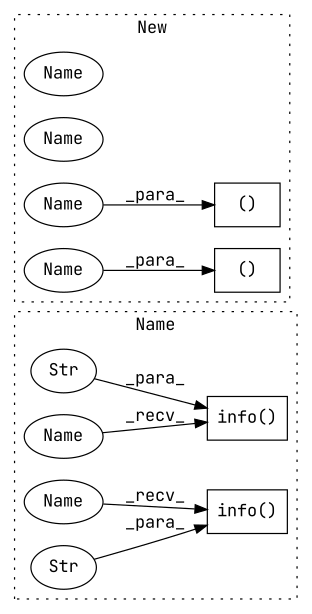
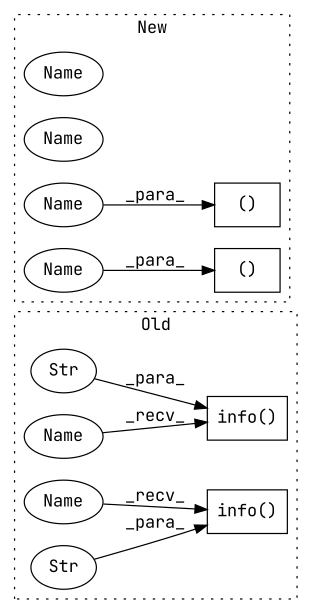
cluster "Name": label "Name" -> "Old"
